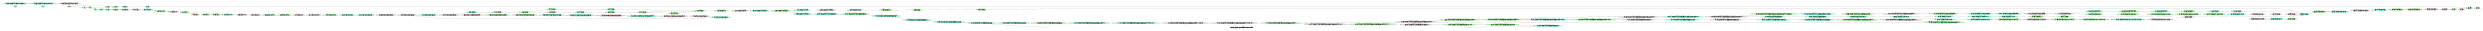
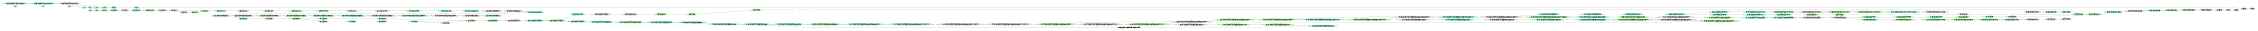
node "5, 9:": removed
node "121, 193: 4 5 22 23 46 47 62 63 102 103 104 105": label "121, 193: 4 5 22 23 46 47 62 63 102 103 104 105" -> "121, 193: 4 5 22 23 46 47 62 63 102 103 184 105"
